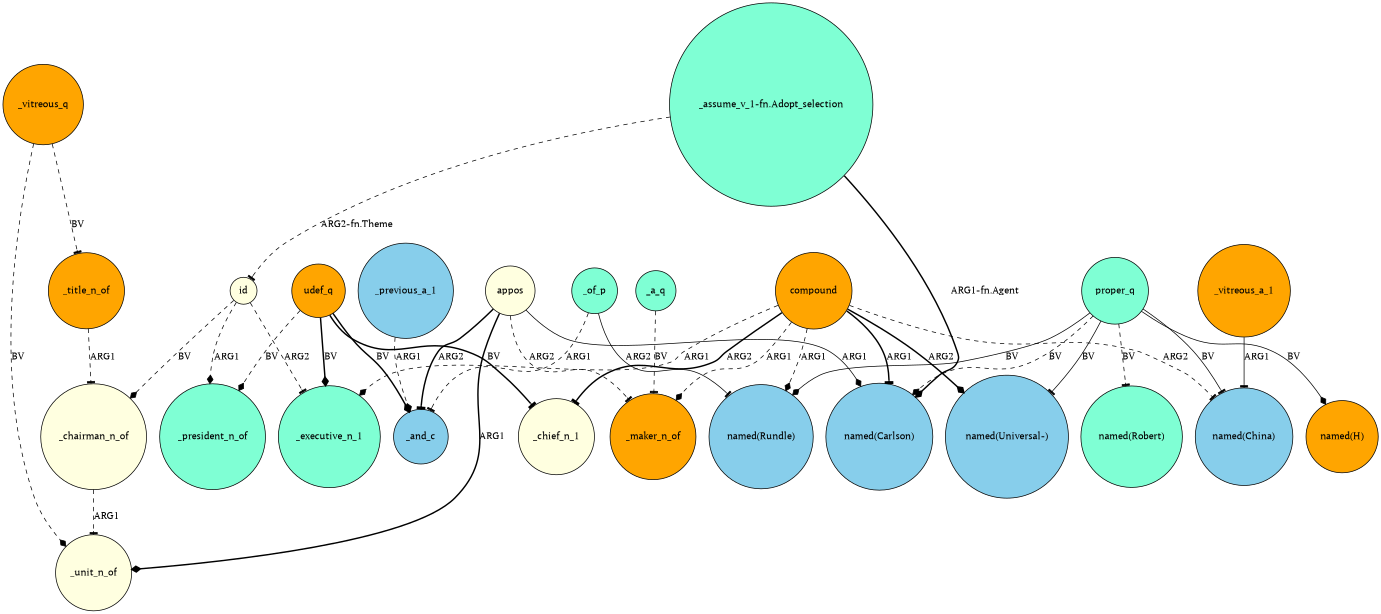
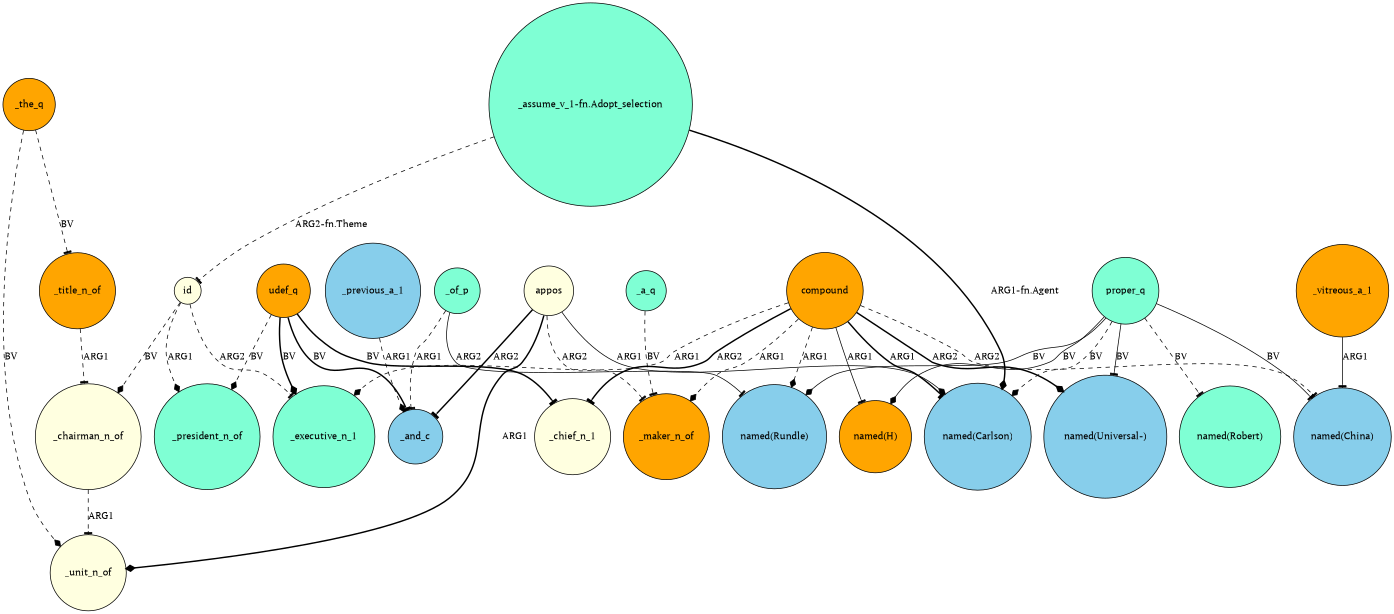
node "_vitreous_q": label "_vitreous_q" -> "_the_q"
edge "udef_q" -> "_and_c": arrowhead diamond -> tee
edge "compound" -> "named(H)": added, label "ARG1"
